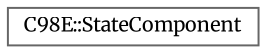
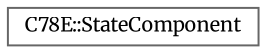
node "C98E::StateComponent": label "C98E::StateComponent" -> "C78E::StateComponent"
